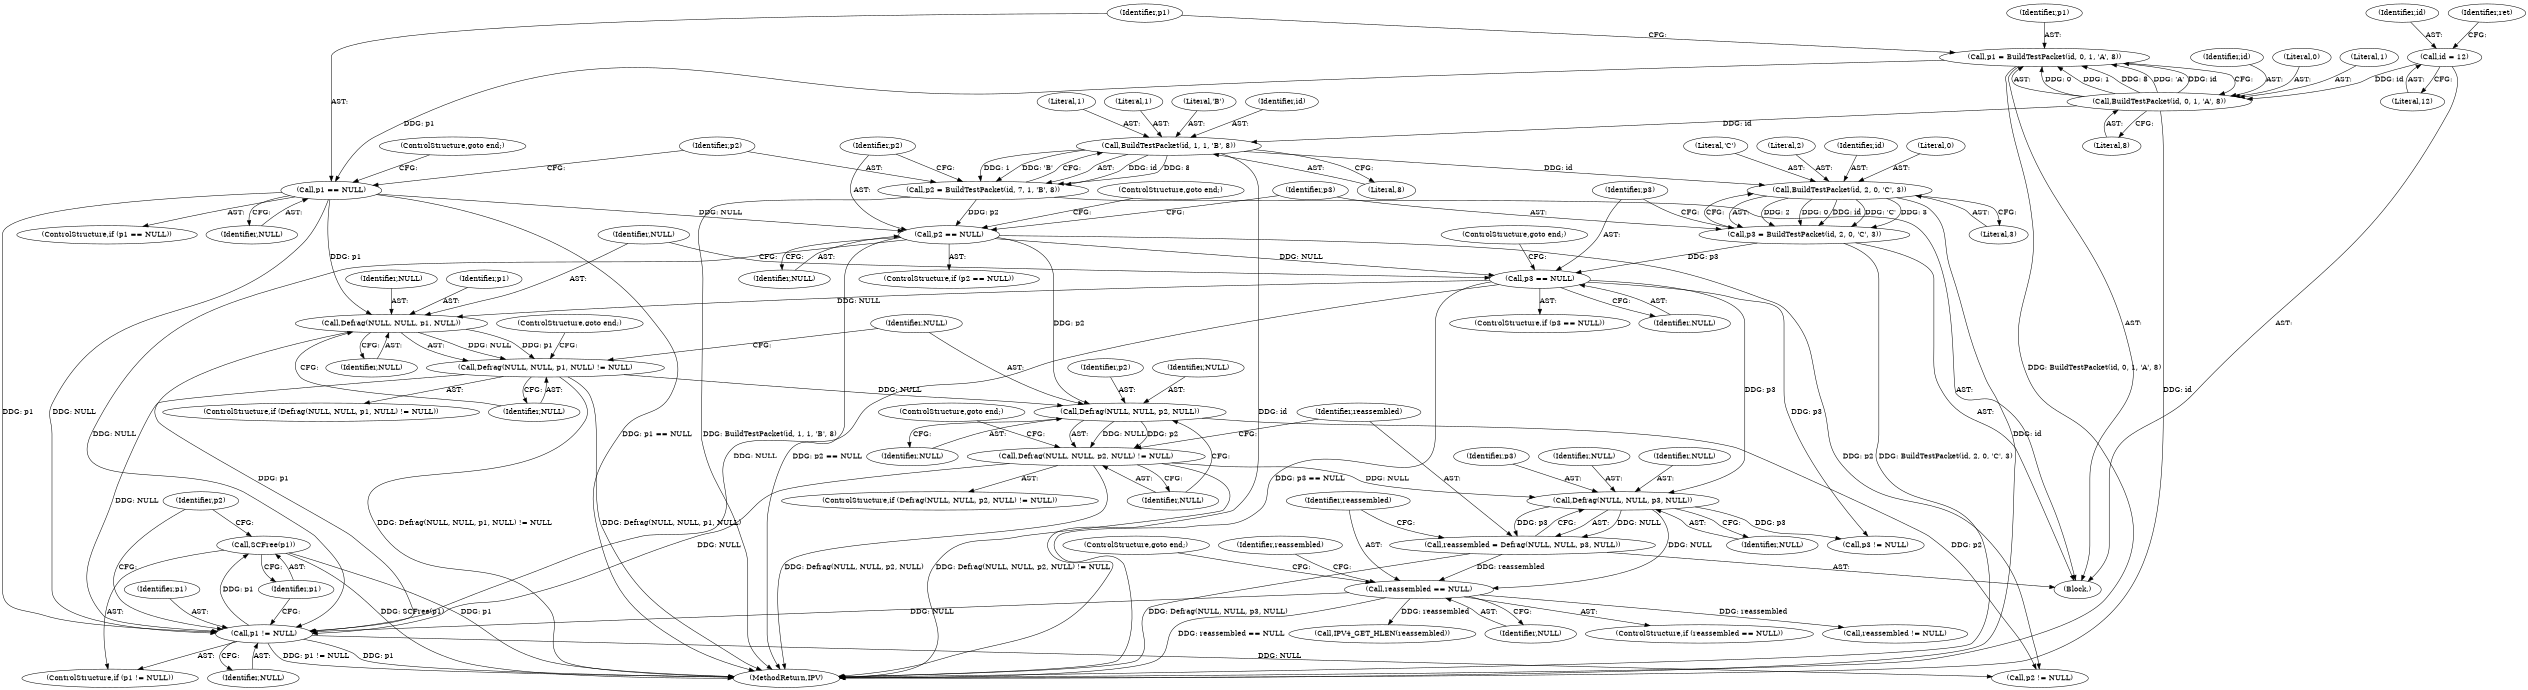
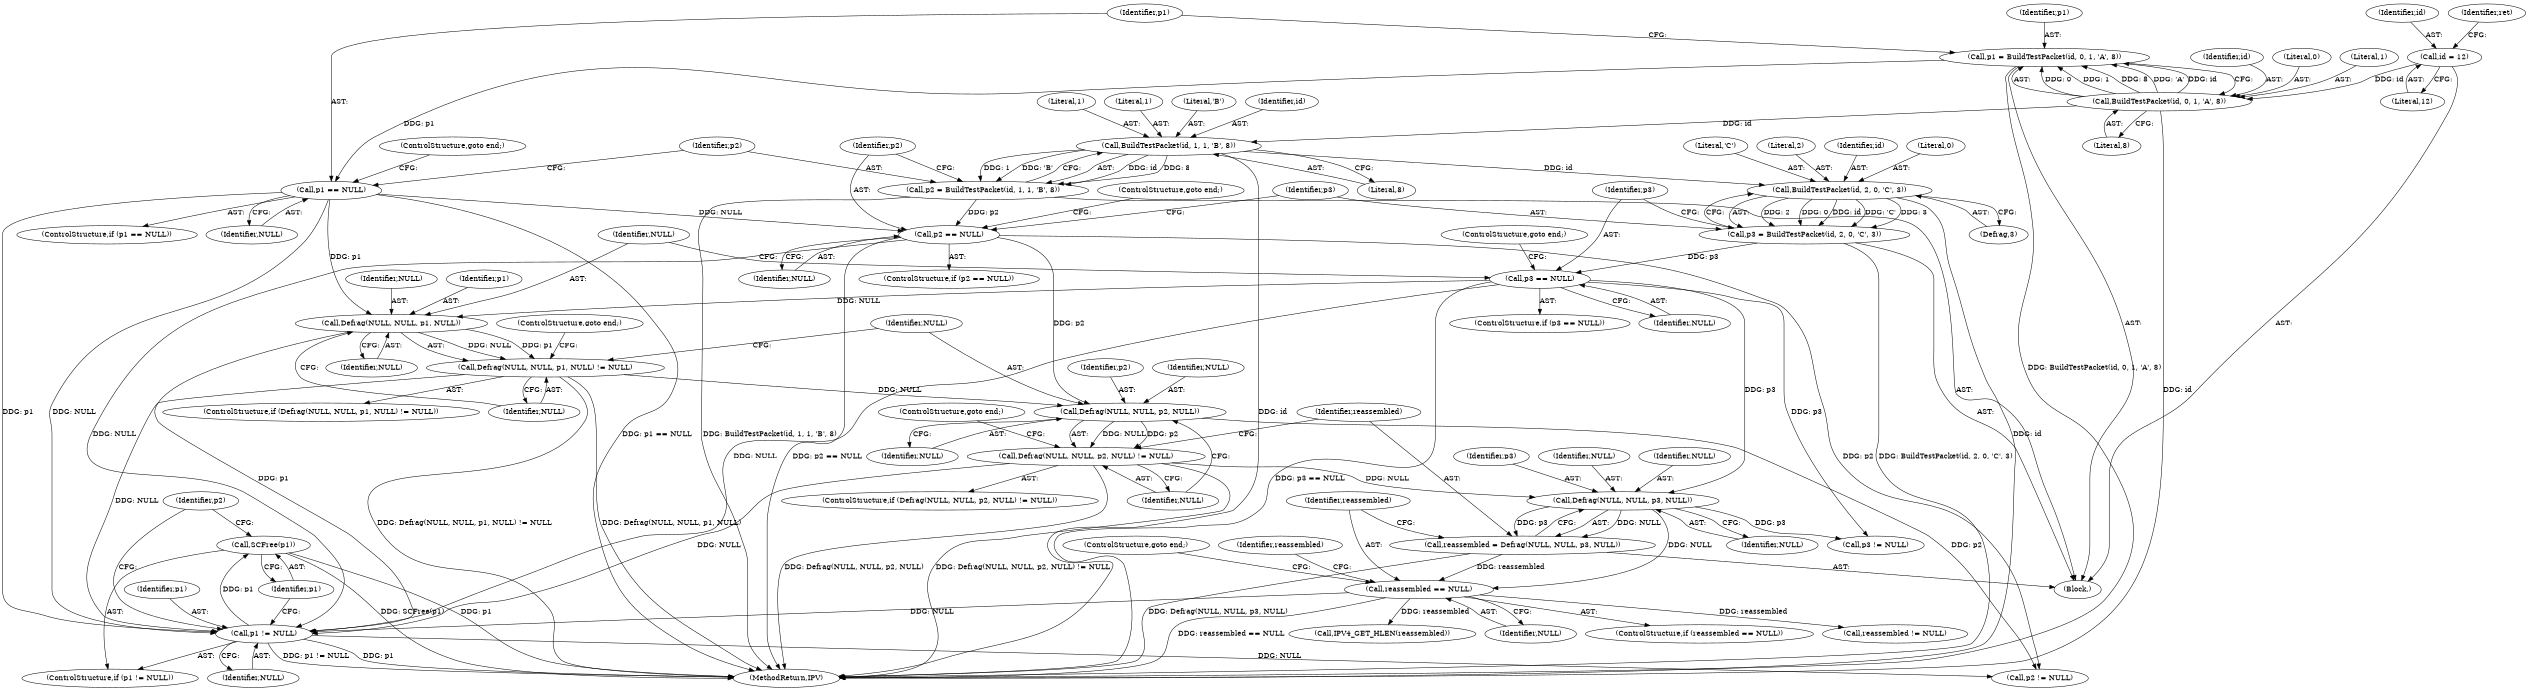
node "(Call,p2 = BuildTestPacket(id, 7, 1, 'B', 8))": label "(Call,p2 = BuildTestPacket(id, 7, 1, 'B', 8))" -> "(Call,p2 = BuildTestPacket(id, 1, 1, 'B', 8))"
node "(Literal,3)": label "(Literal,3)" -> "(Defrag,3)"
edge "(Call,p2 == NULL)" -> "(Call,p3 == NULL)": removed, label "DDG: NULL"
